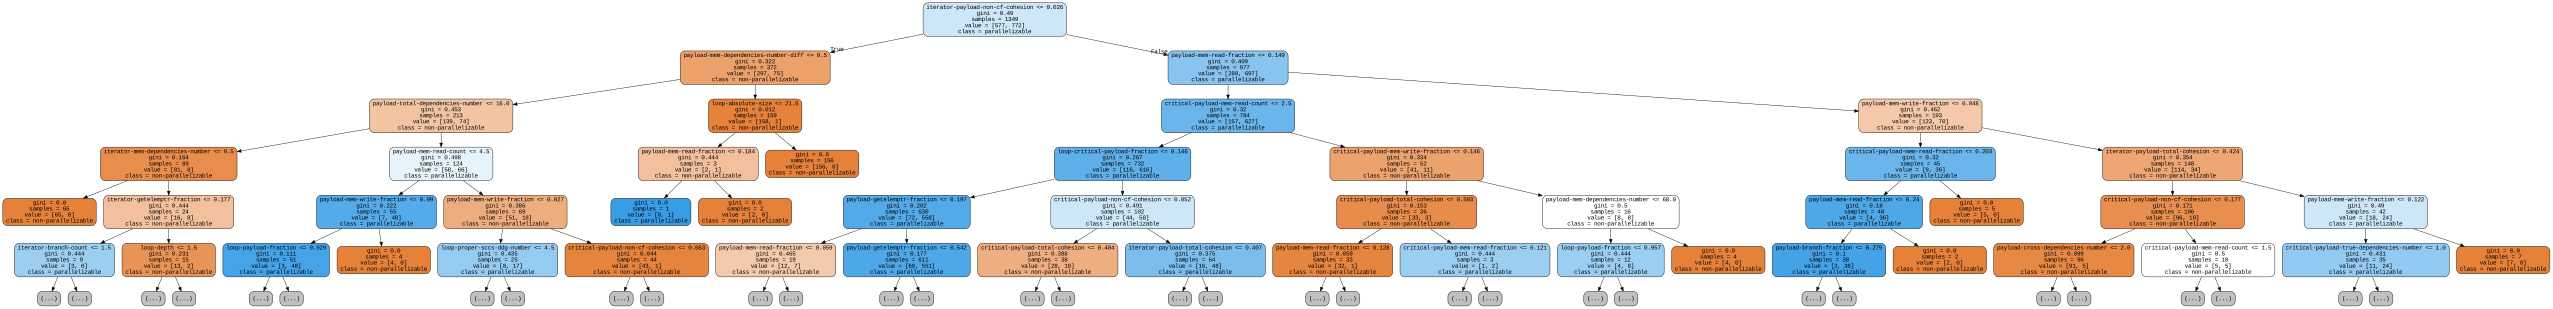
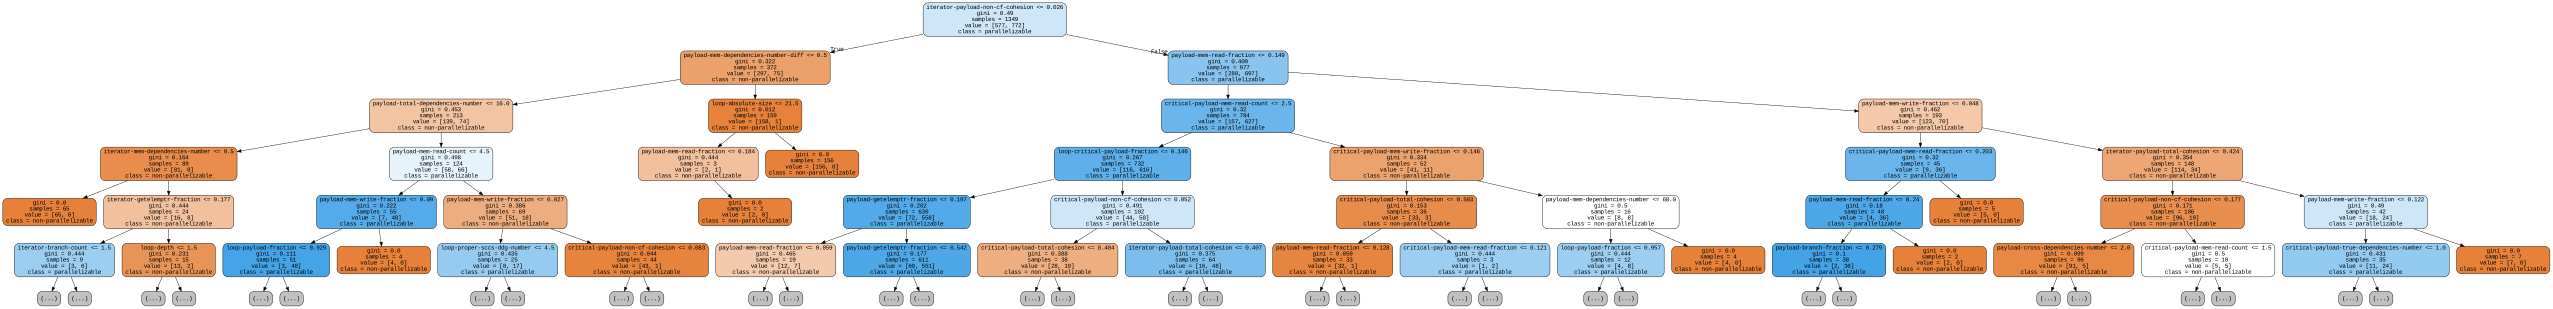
node "gini = 0.0 samples = 1 value = [0, 1] class = parallelizable": removed
